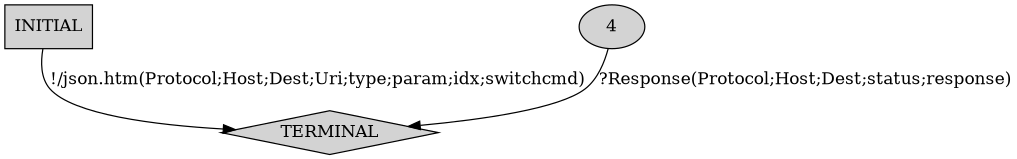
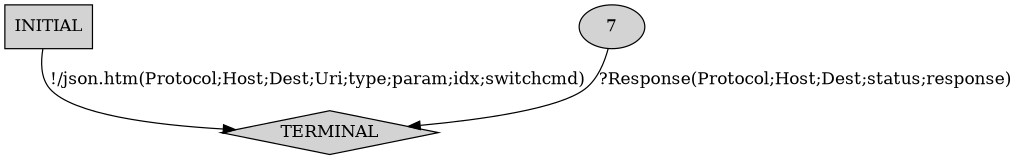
node "4": label "4" -> "7"
